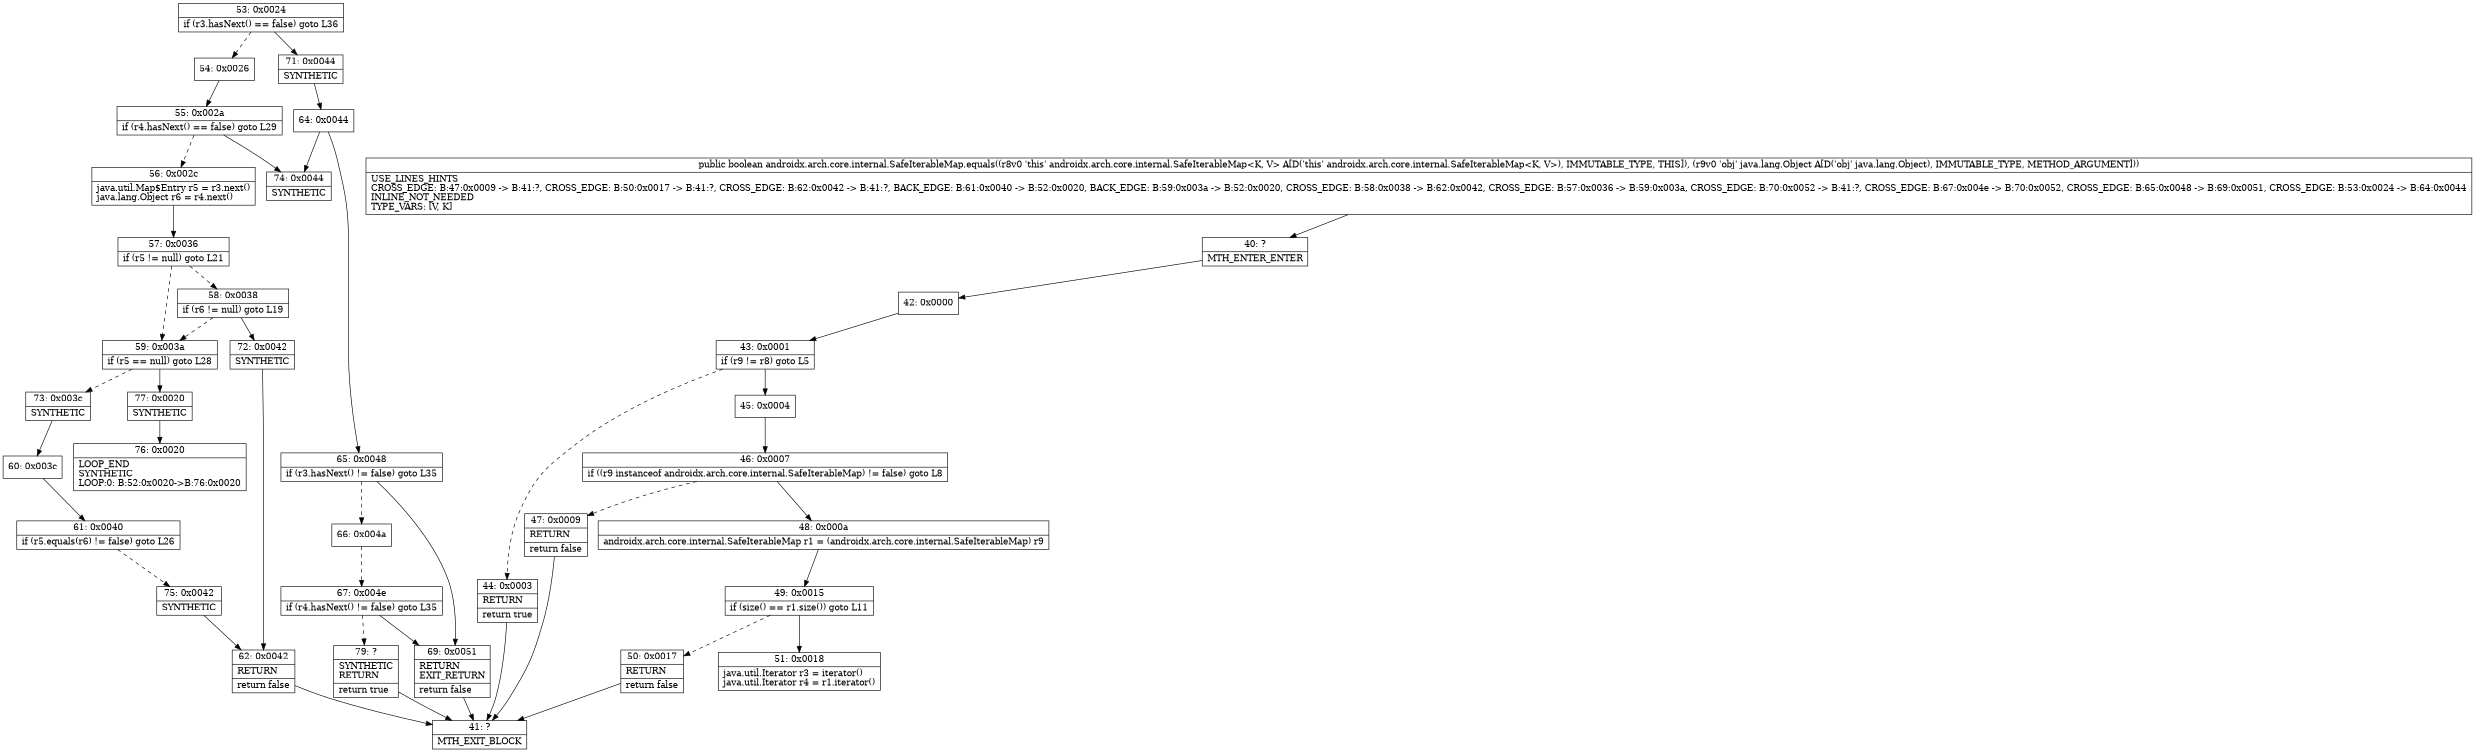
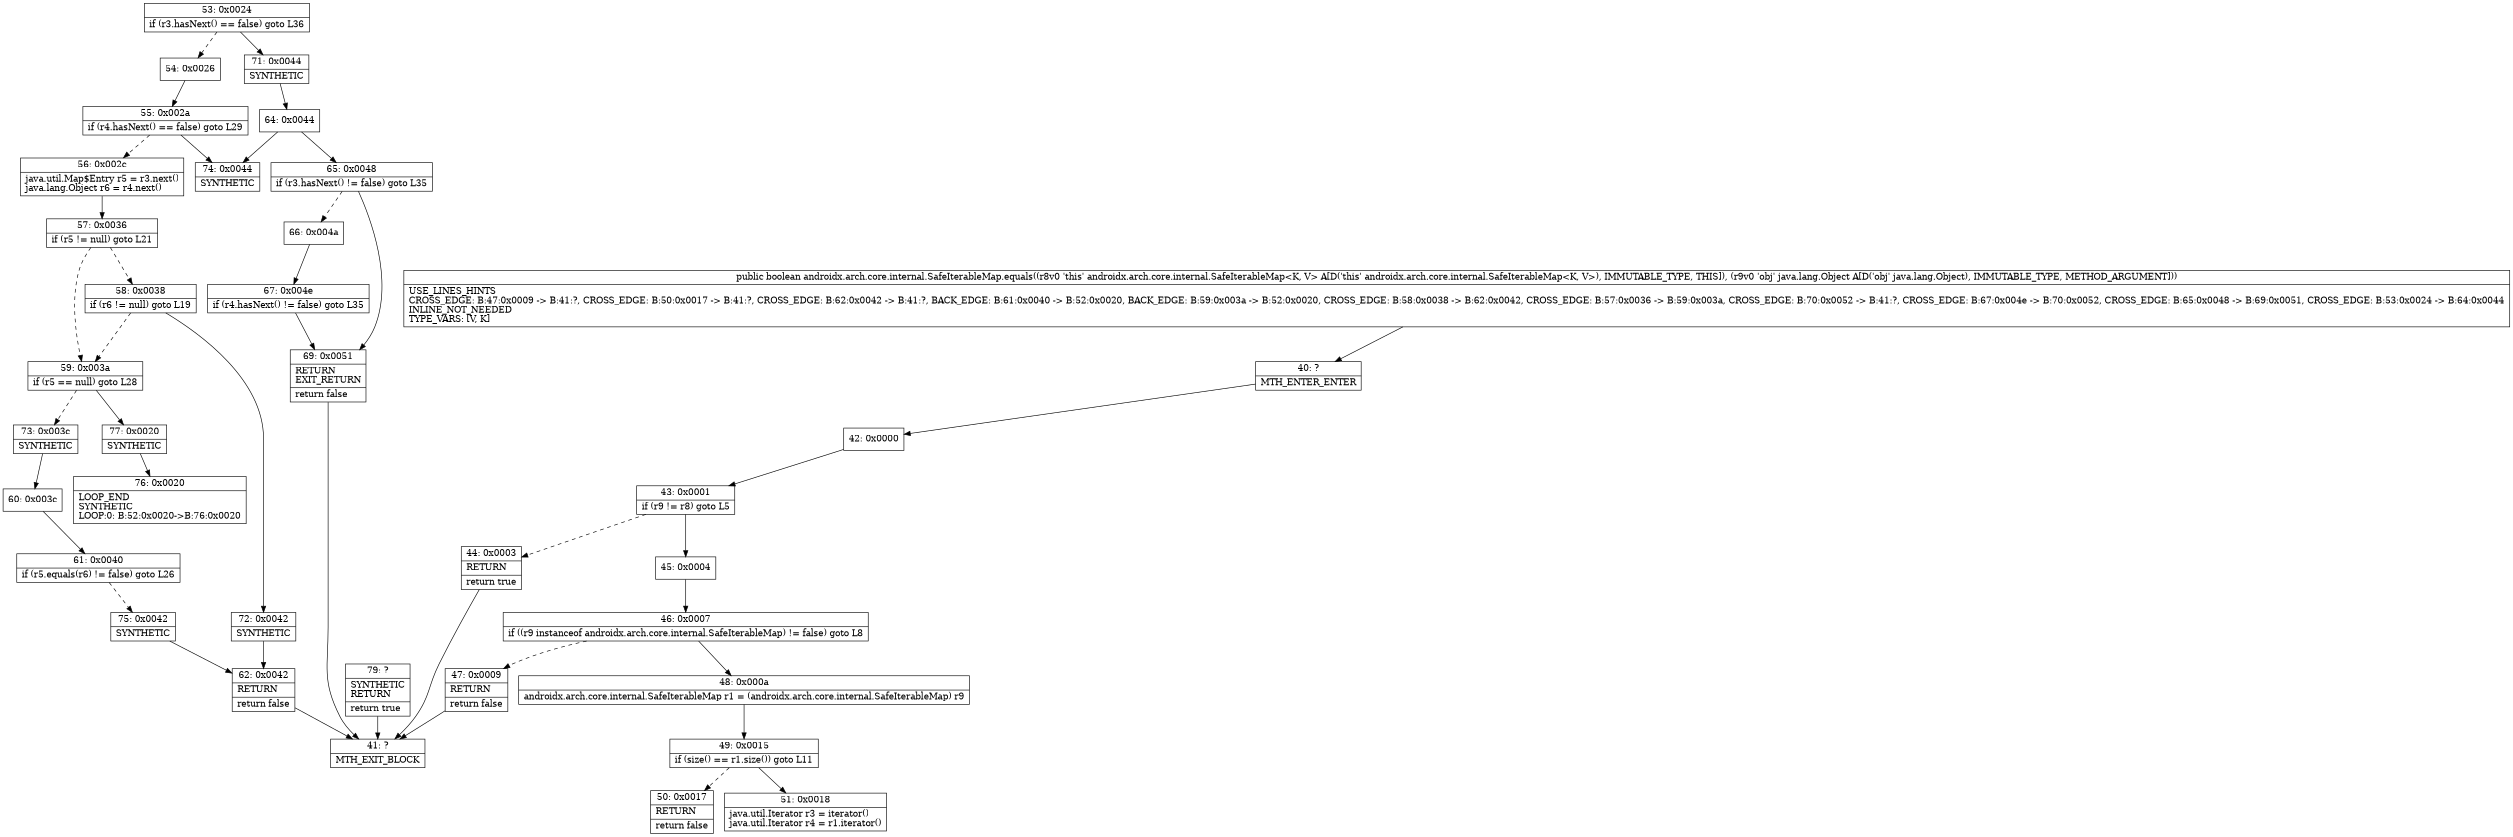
edge "66: 0x004a" -> "67: 0x004e": style dashed -> solid
edge "67: 0x004e" -> "79: ?": removed
edge "50: 0x0017" -> "41: ?": removed
